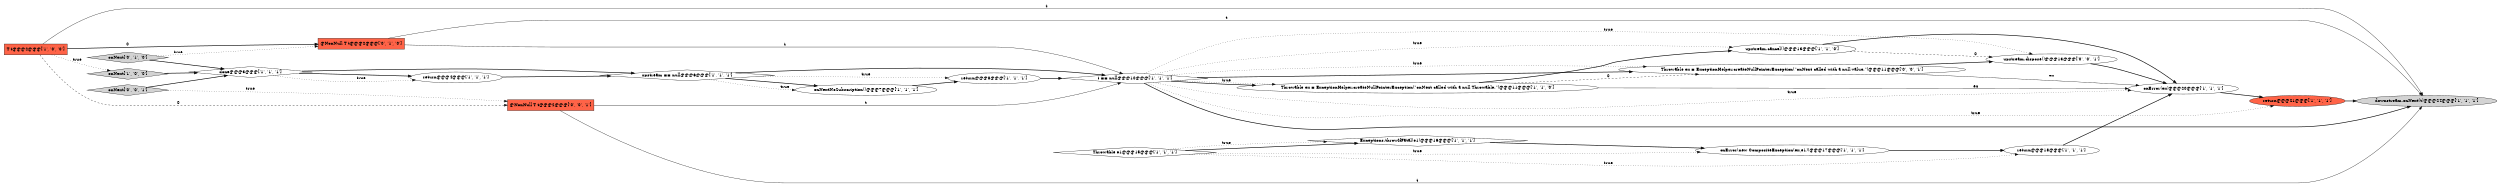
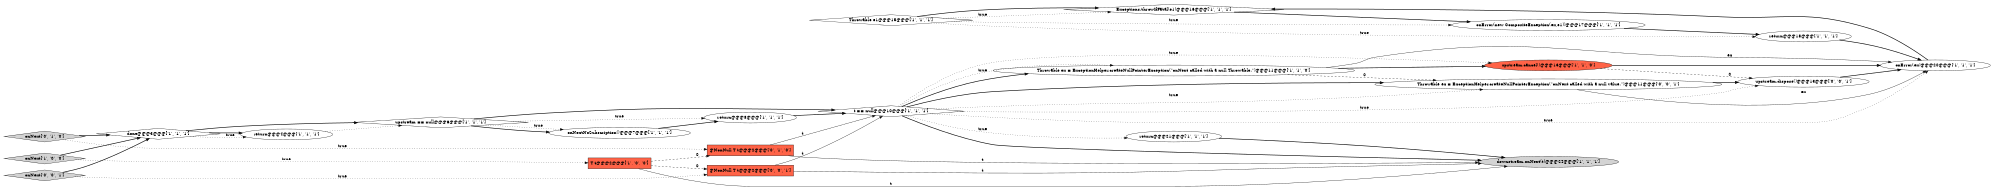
edge "T t@@@2@@@['1', '0', '0']" -> "@NonNull T t@@@2@@@['0', '1', '0']": style bold -> dashed
node "upstream.cancel()@@@13@@@['1', '1', '0']": fillcolor white -> tomato
edge "T t@@@2@@@['1', '0', '0']" -> "onNext['1', '0', '0']": reversed
edge "return@@@4@@@['1', '1', '1']" -> "upstream == null@@@6@@@['1', '1', '1']": style bold -> dotted
edge "onError(ex)@@@20@@@['1', '1', '1']" -> "return@@@21@@@['1', '1', '1']": now "onError(ex)@@@20@@@['1', '1', '1']" -> "Exceptions.throwIfFatal(e1)@@@16@@@['1', '1', '1']"
node "return@@@21@@@['1', '1', '1']": fillcolor tomato -> white
